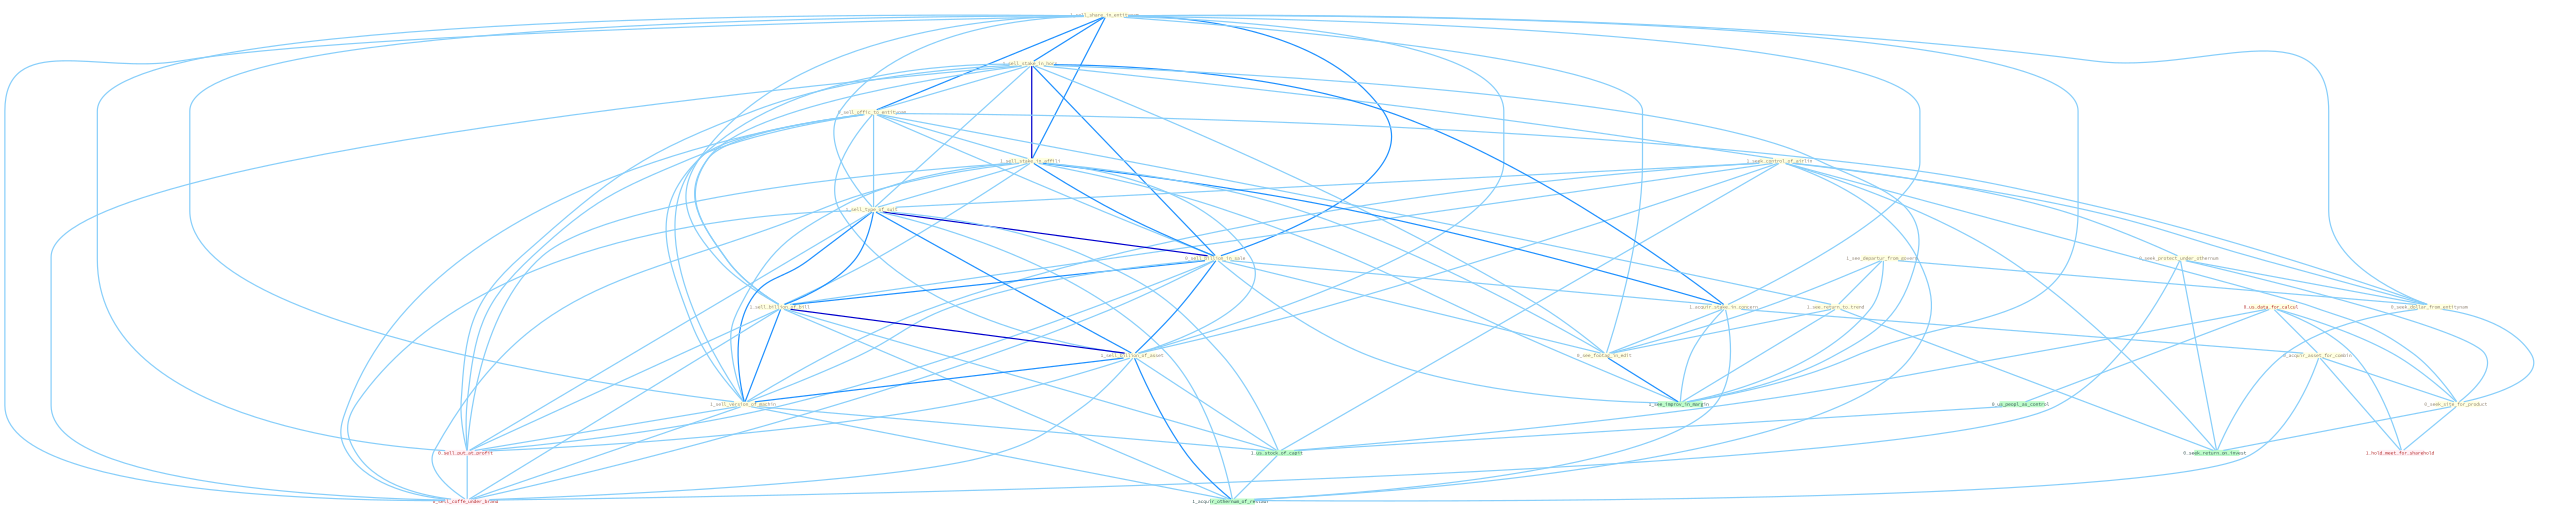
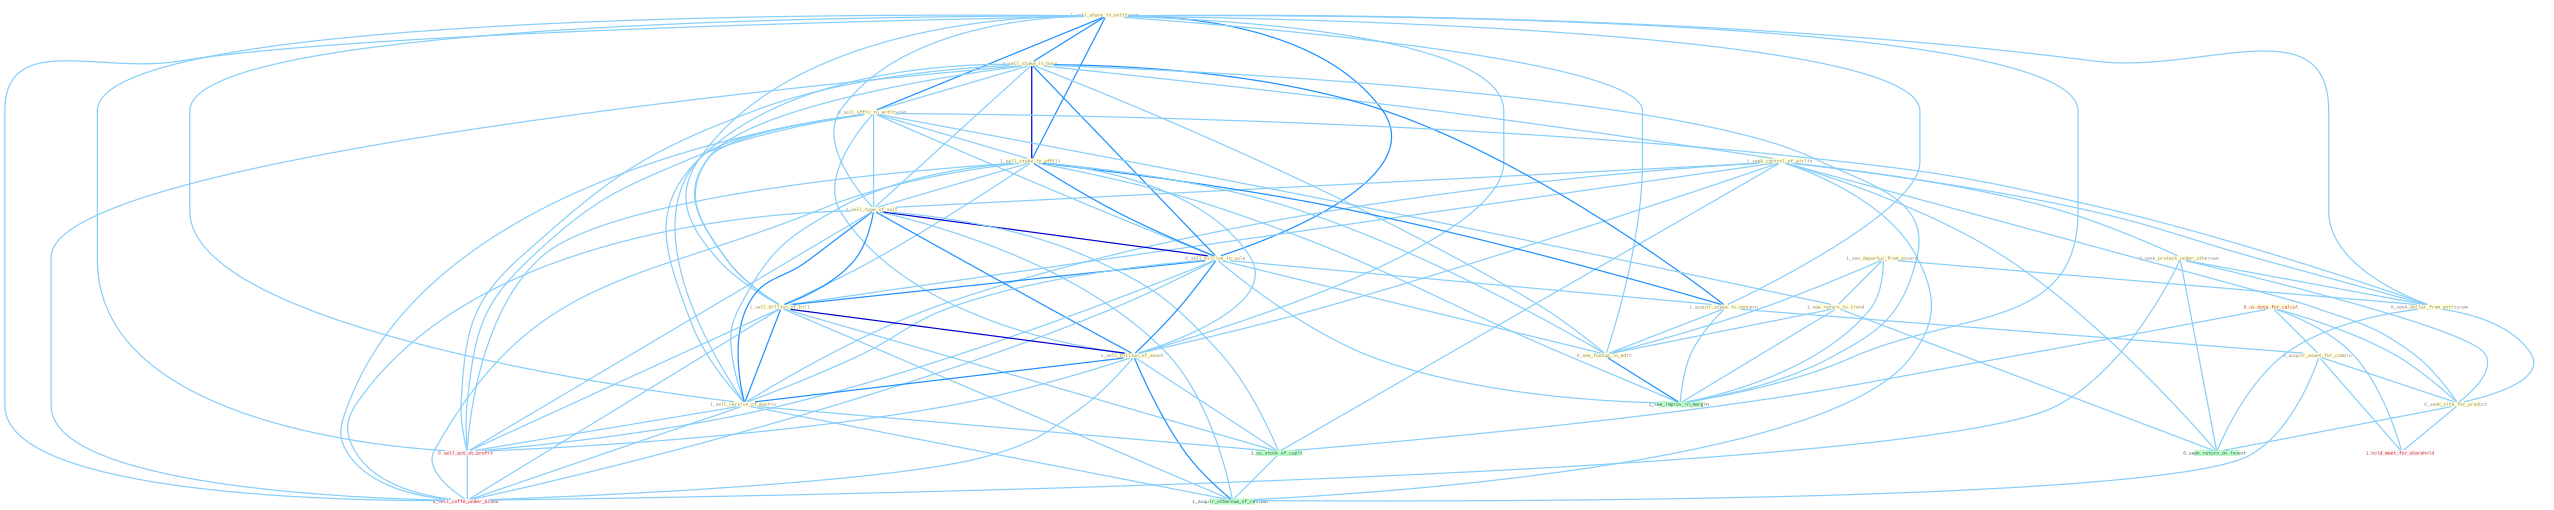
node "0_us_peopl_as_control": removed
edge "1_acquir_stake_in_concern" -- "1_acquir_othernum_of_restaur": removed
